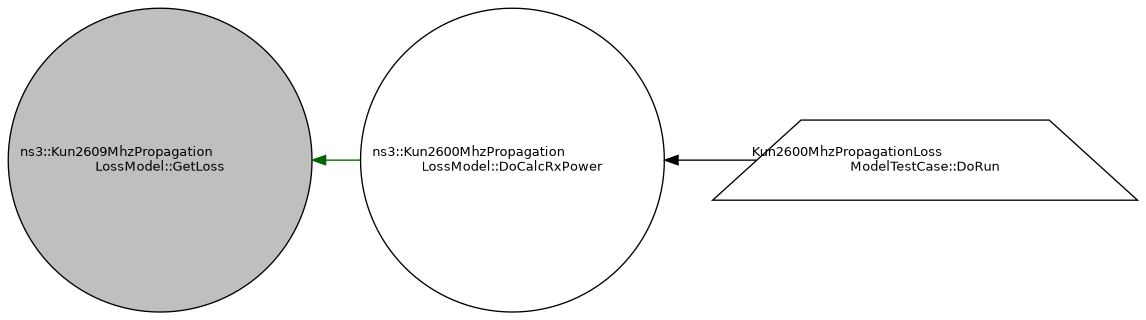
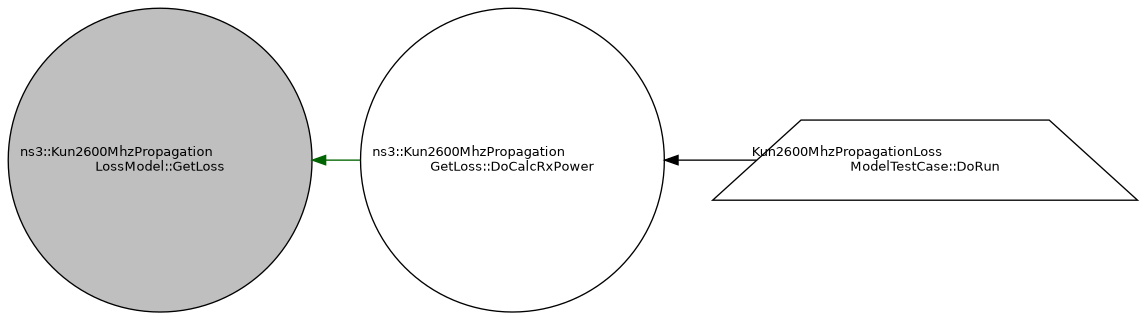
node "ns3::Kun2609MhzPropagation LossModel::GetLoss": label "ns3::Kun2609MhzPropagation LossModel::GetLoss" -> "ns3::Kun2600MhzPropagation LossModel::GetLoss"
node "ns3::Kun2600MhzPropagation LossModel::DoCalcRxPower": label "ns3::Kun2600MhzPropagation LossModel::DoCalcRxPower" -> "ns3::Kun2600MhzPropagation GetLoss::DoCalcRxPower"
